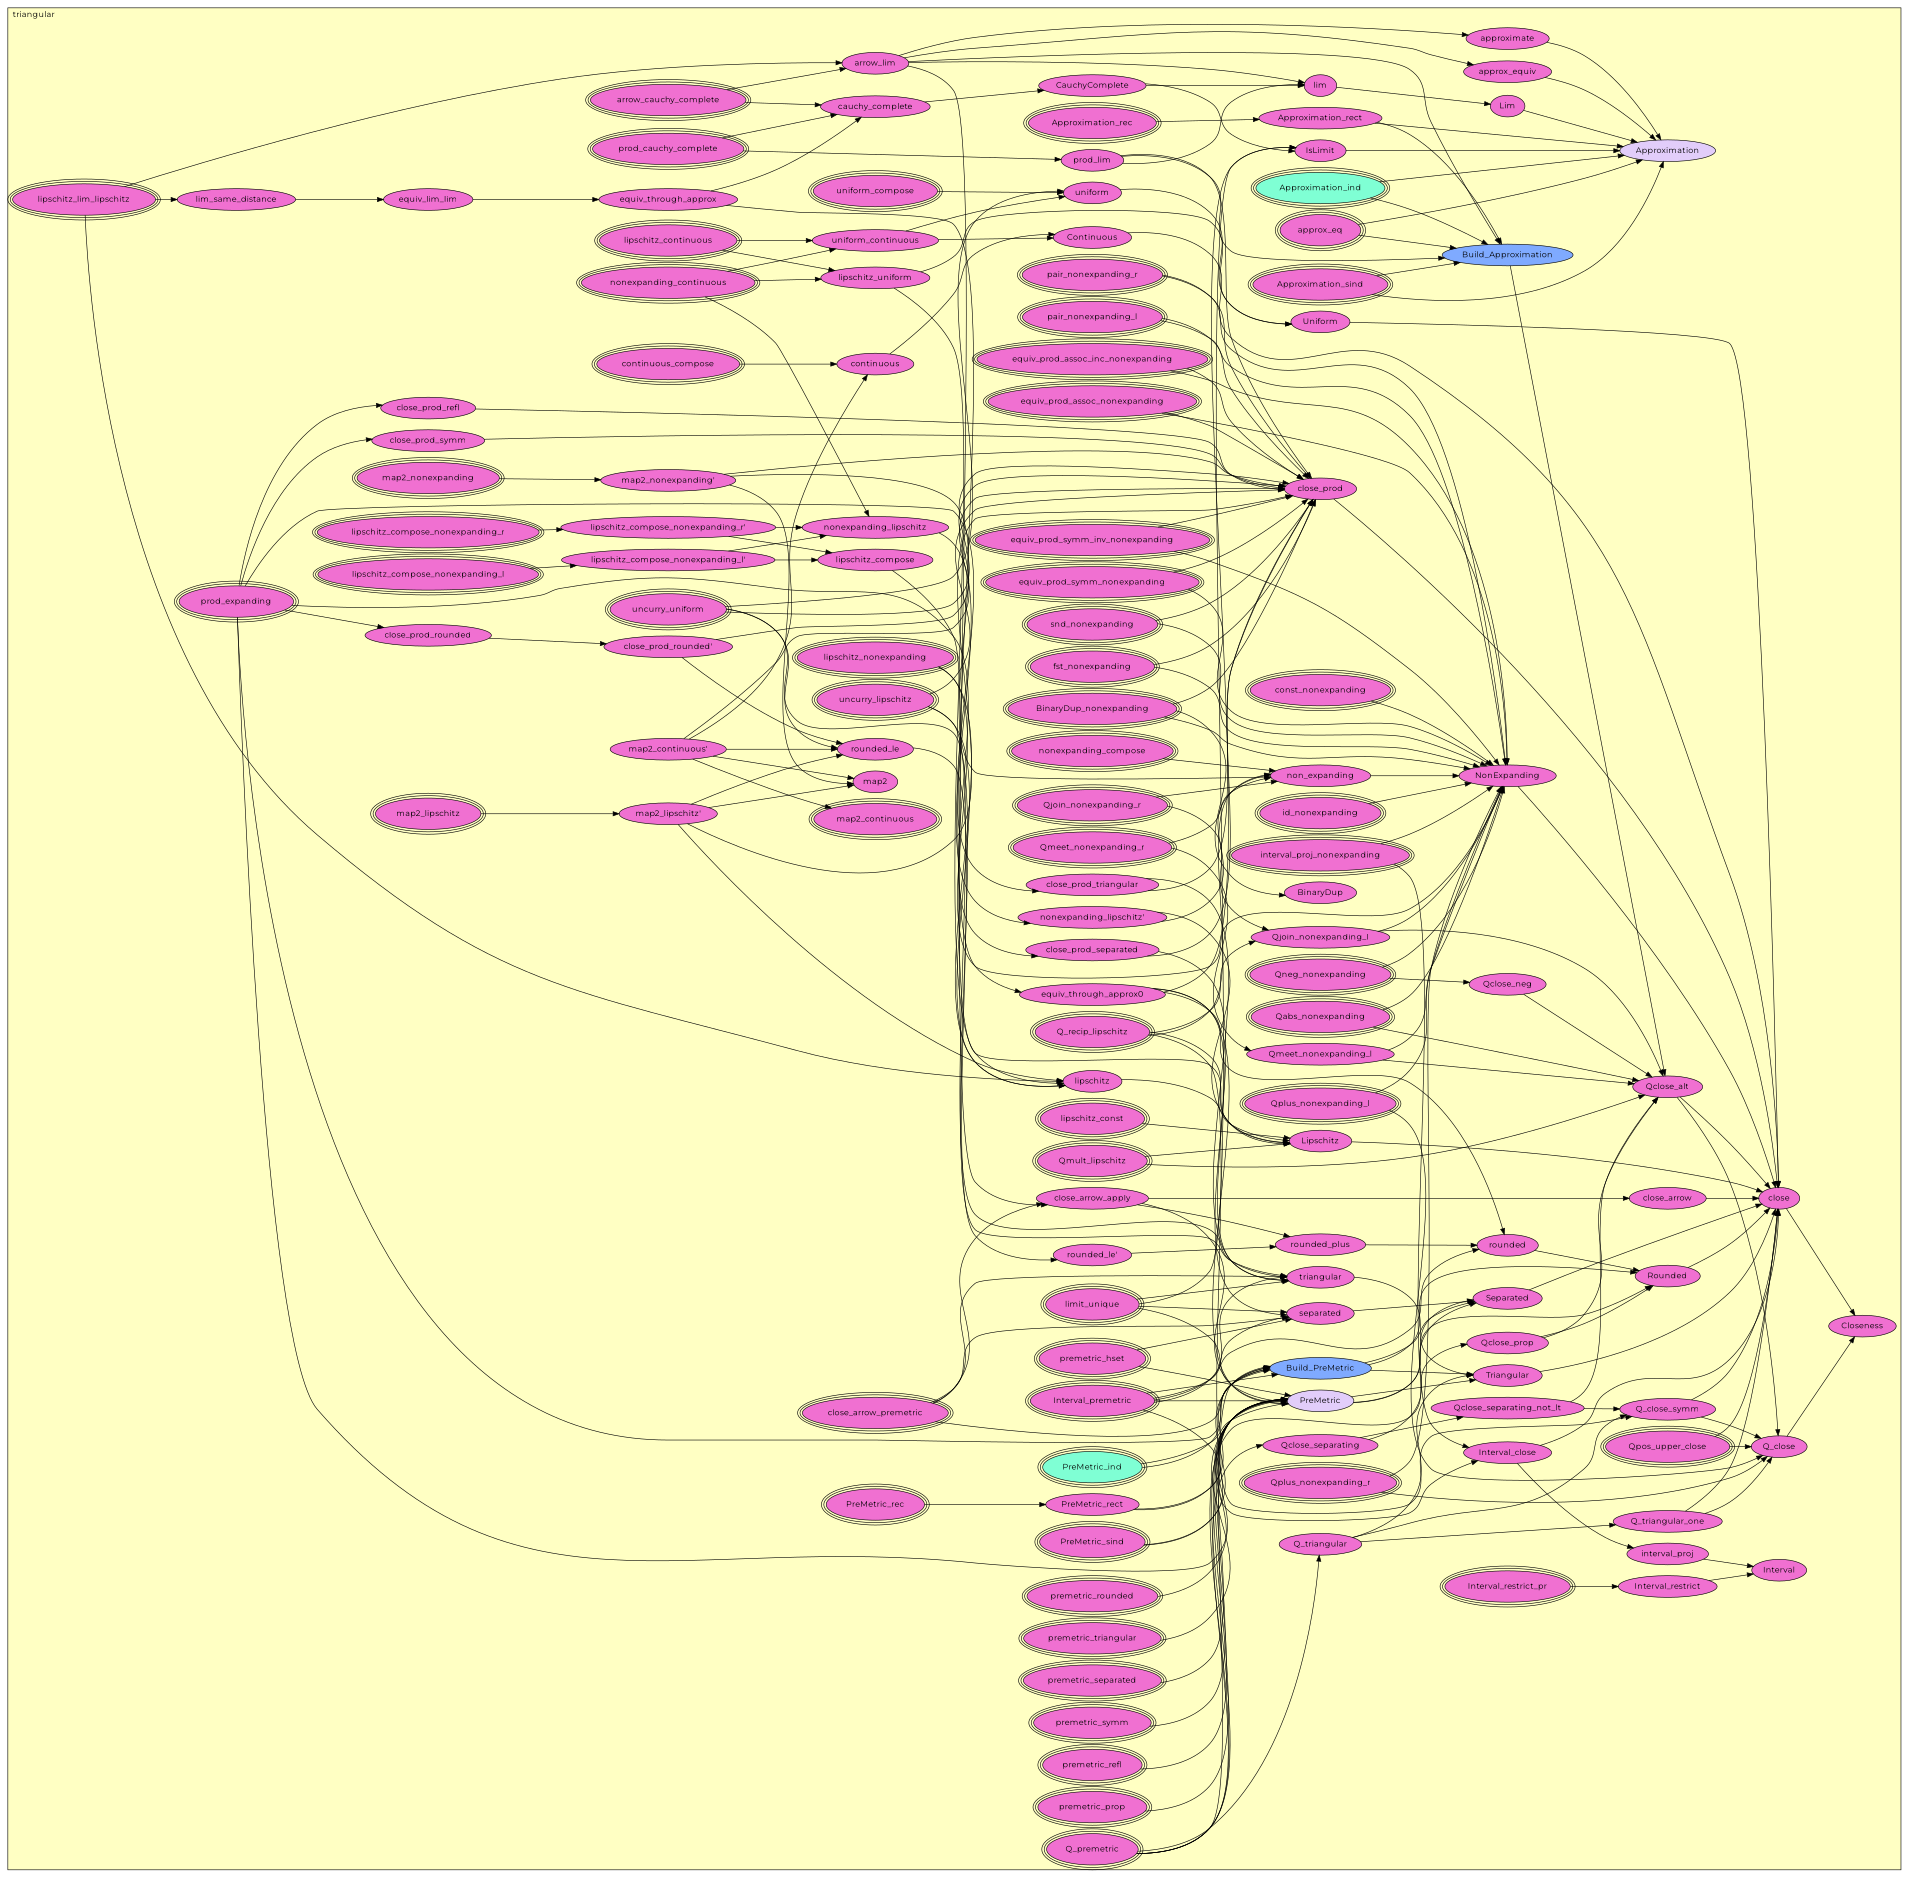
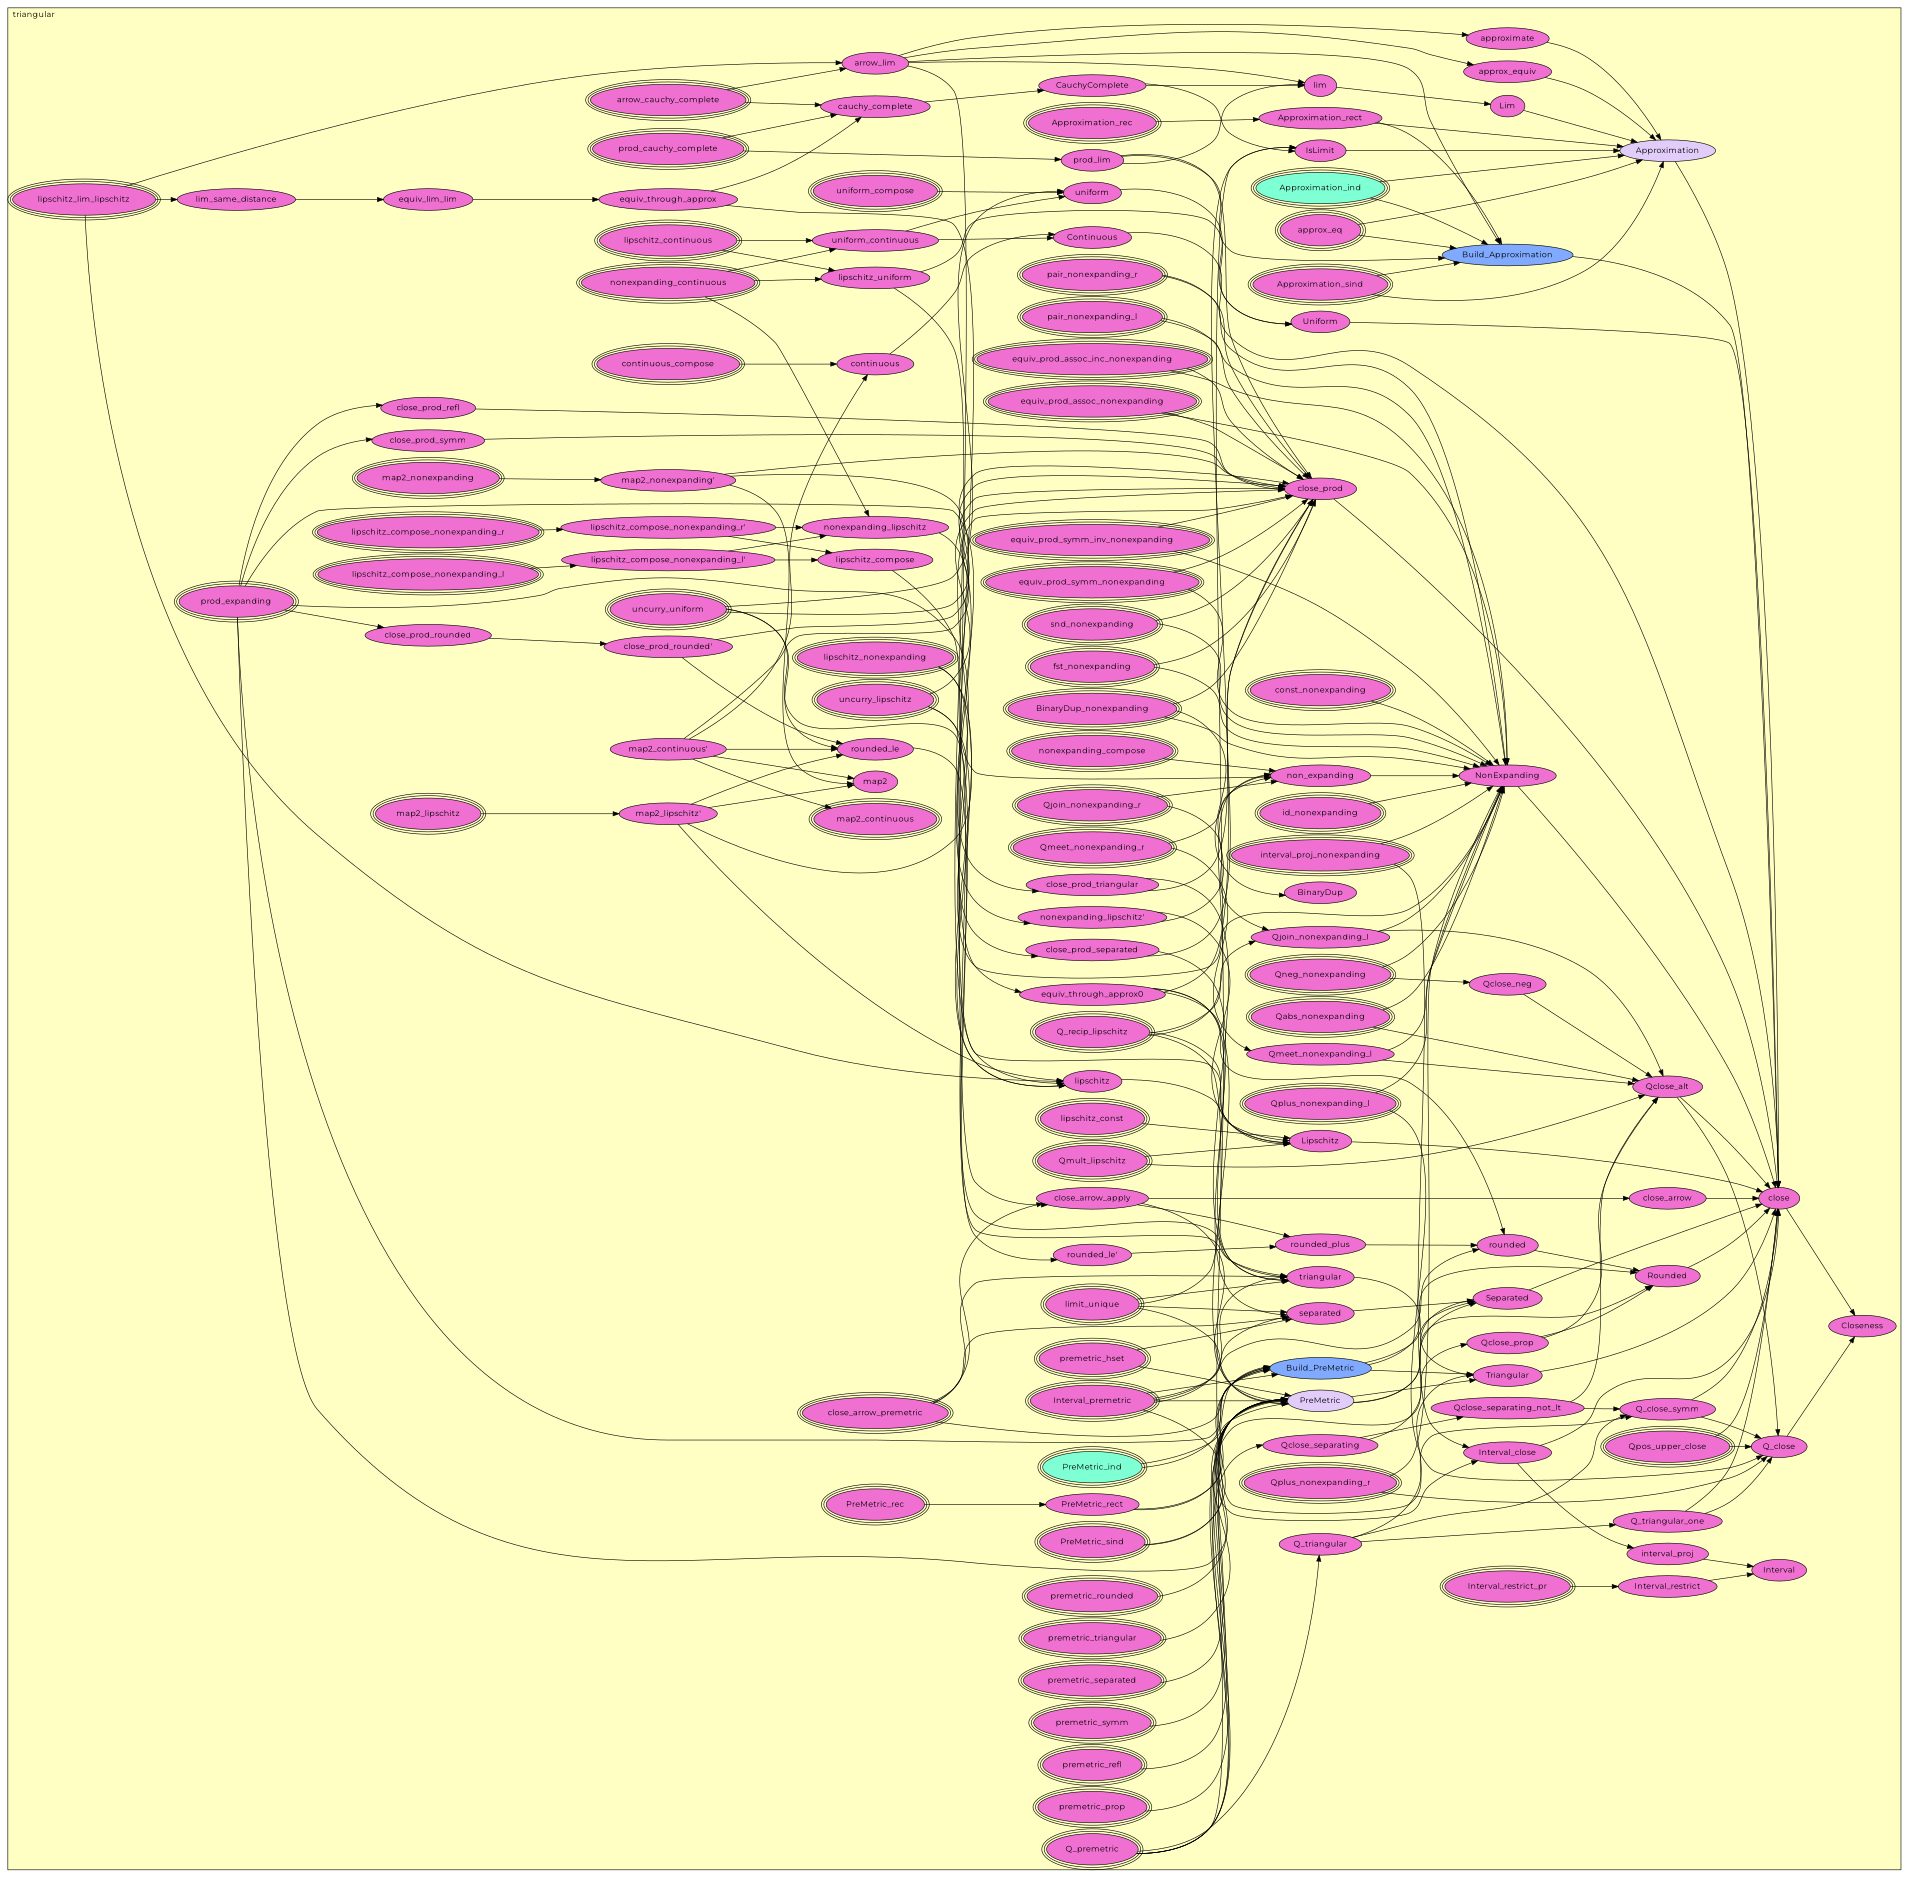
edge "Approximation" -> "close": added
edge "Build_Approximation" -> "Qclose_alt": now "Build_Approximation" -> "close"
